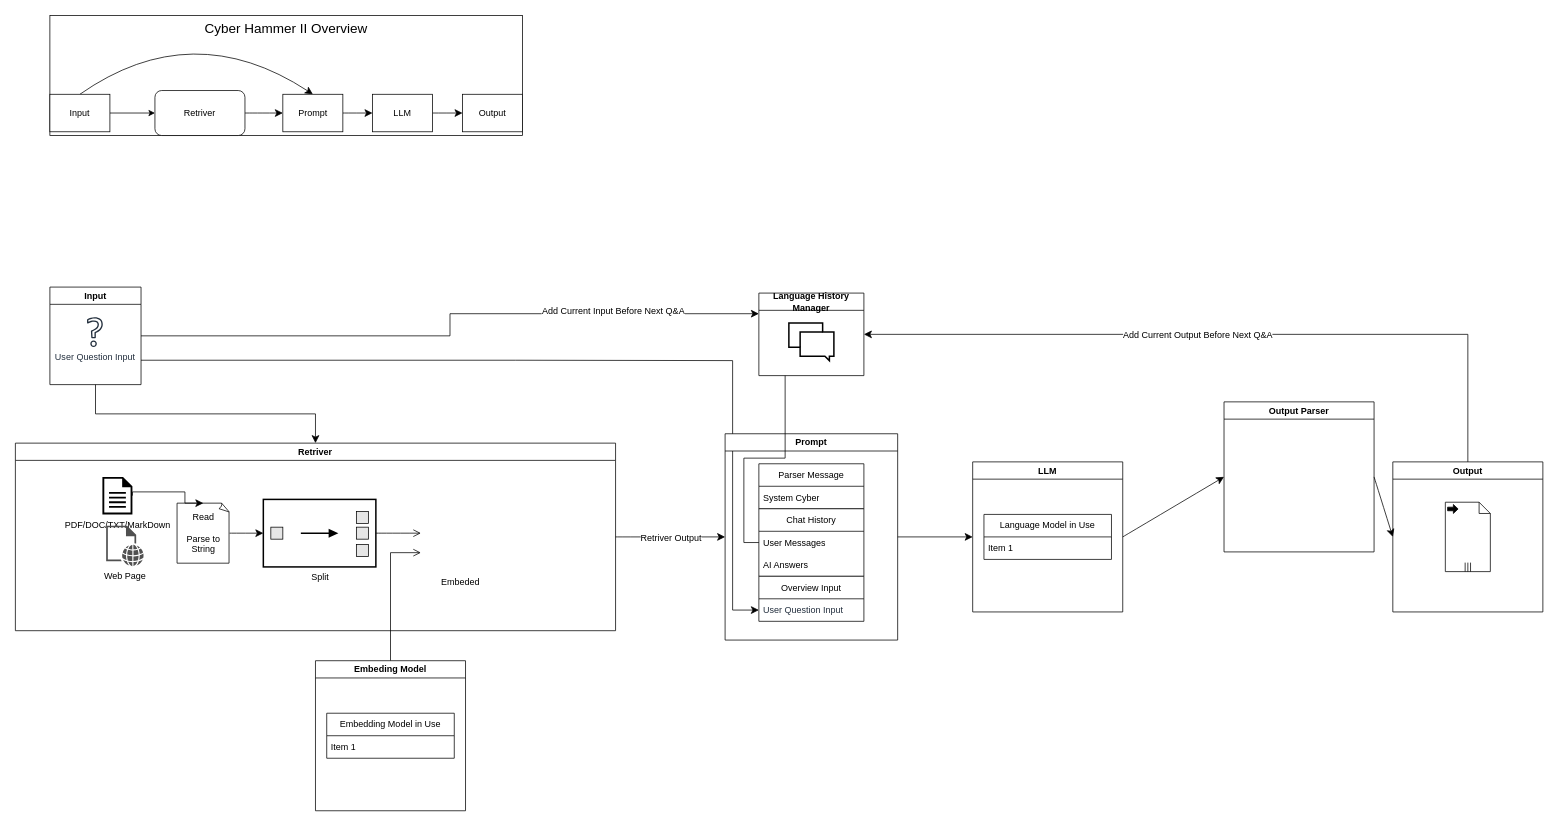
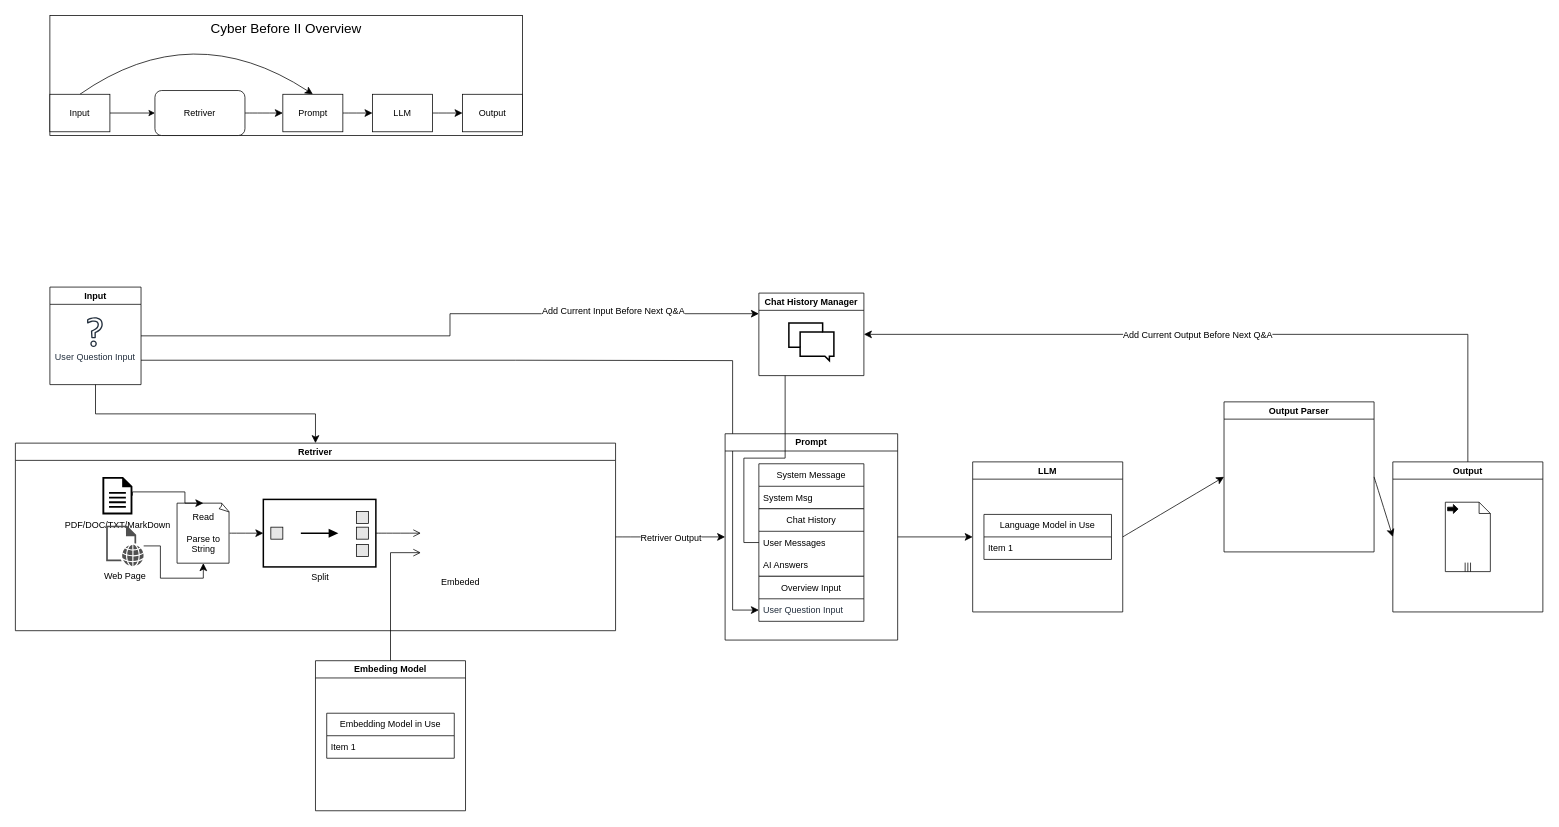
node "Cyber Hammer II Overview": label "Cyber Hammer II Overview" -> "Cyber Before II Overview"
node "Language History Manager": label "Language History Manager" -> "Chat History Manager"
node "Parser Message": label "Parser Message" -> "System Message"
node "System Cyber": label "System Cyber" -> "System Msg"
edge "Web Page" -> "Read Parse to String": added
